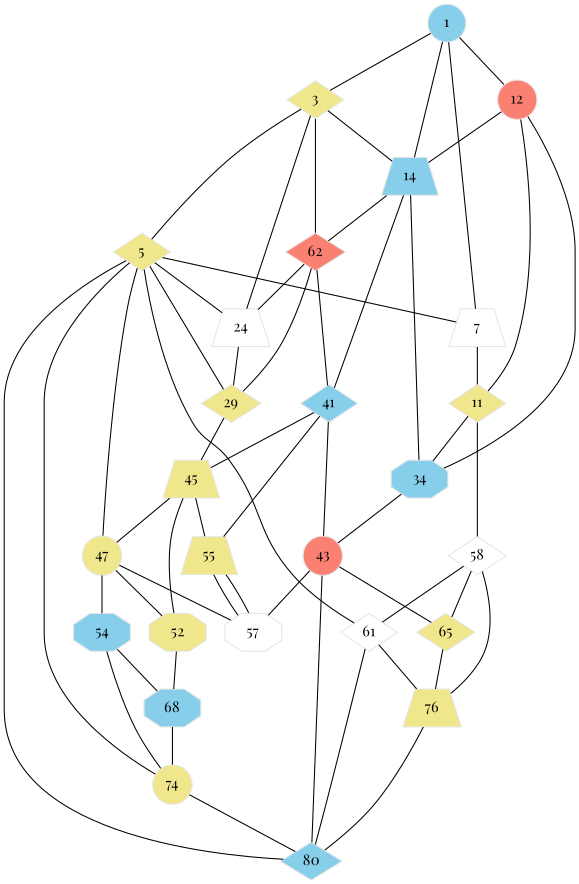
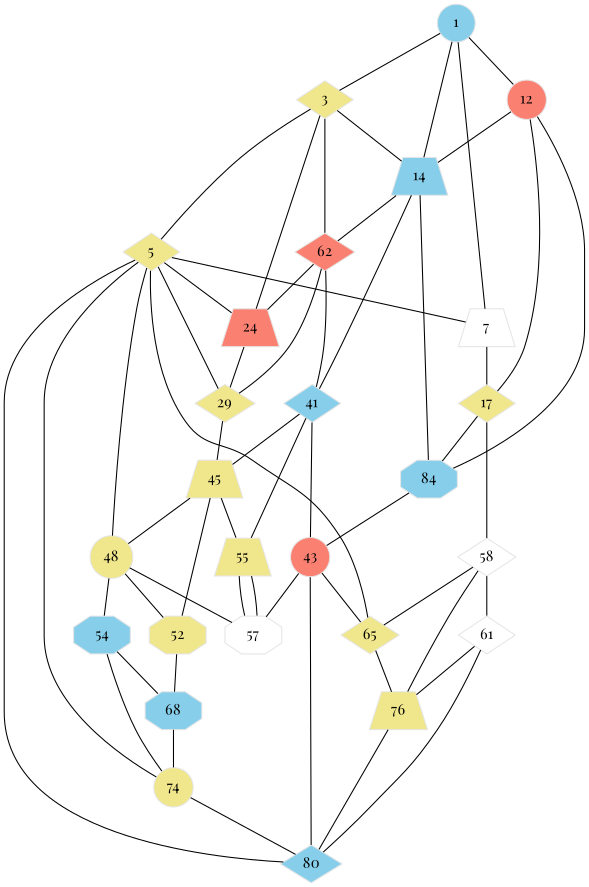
node "24": fillcolor white -> salmon
node "11": label "11" -> "17"
edge "5" -- "61": now "5" -- "65"
node "34": label "34" -> "84"
node "47": label "47" -> "48"
